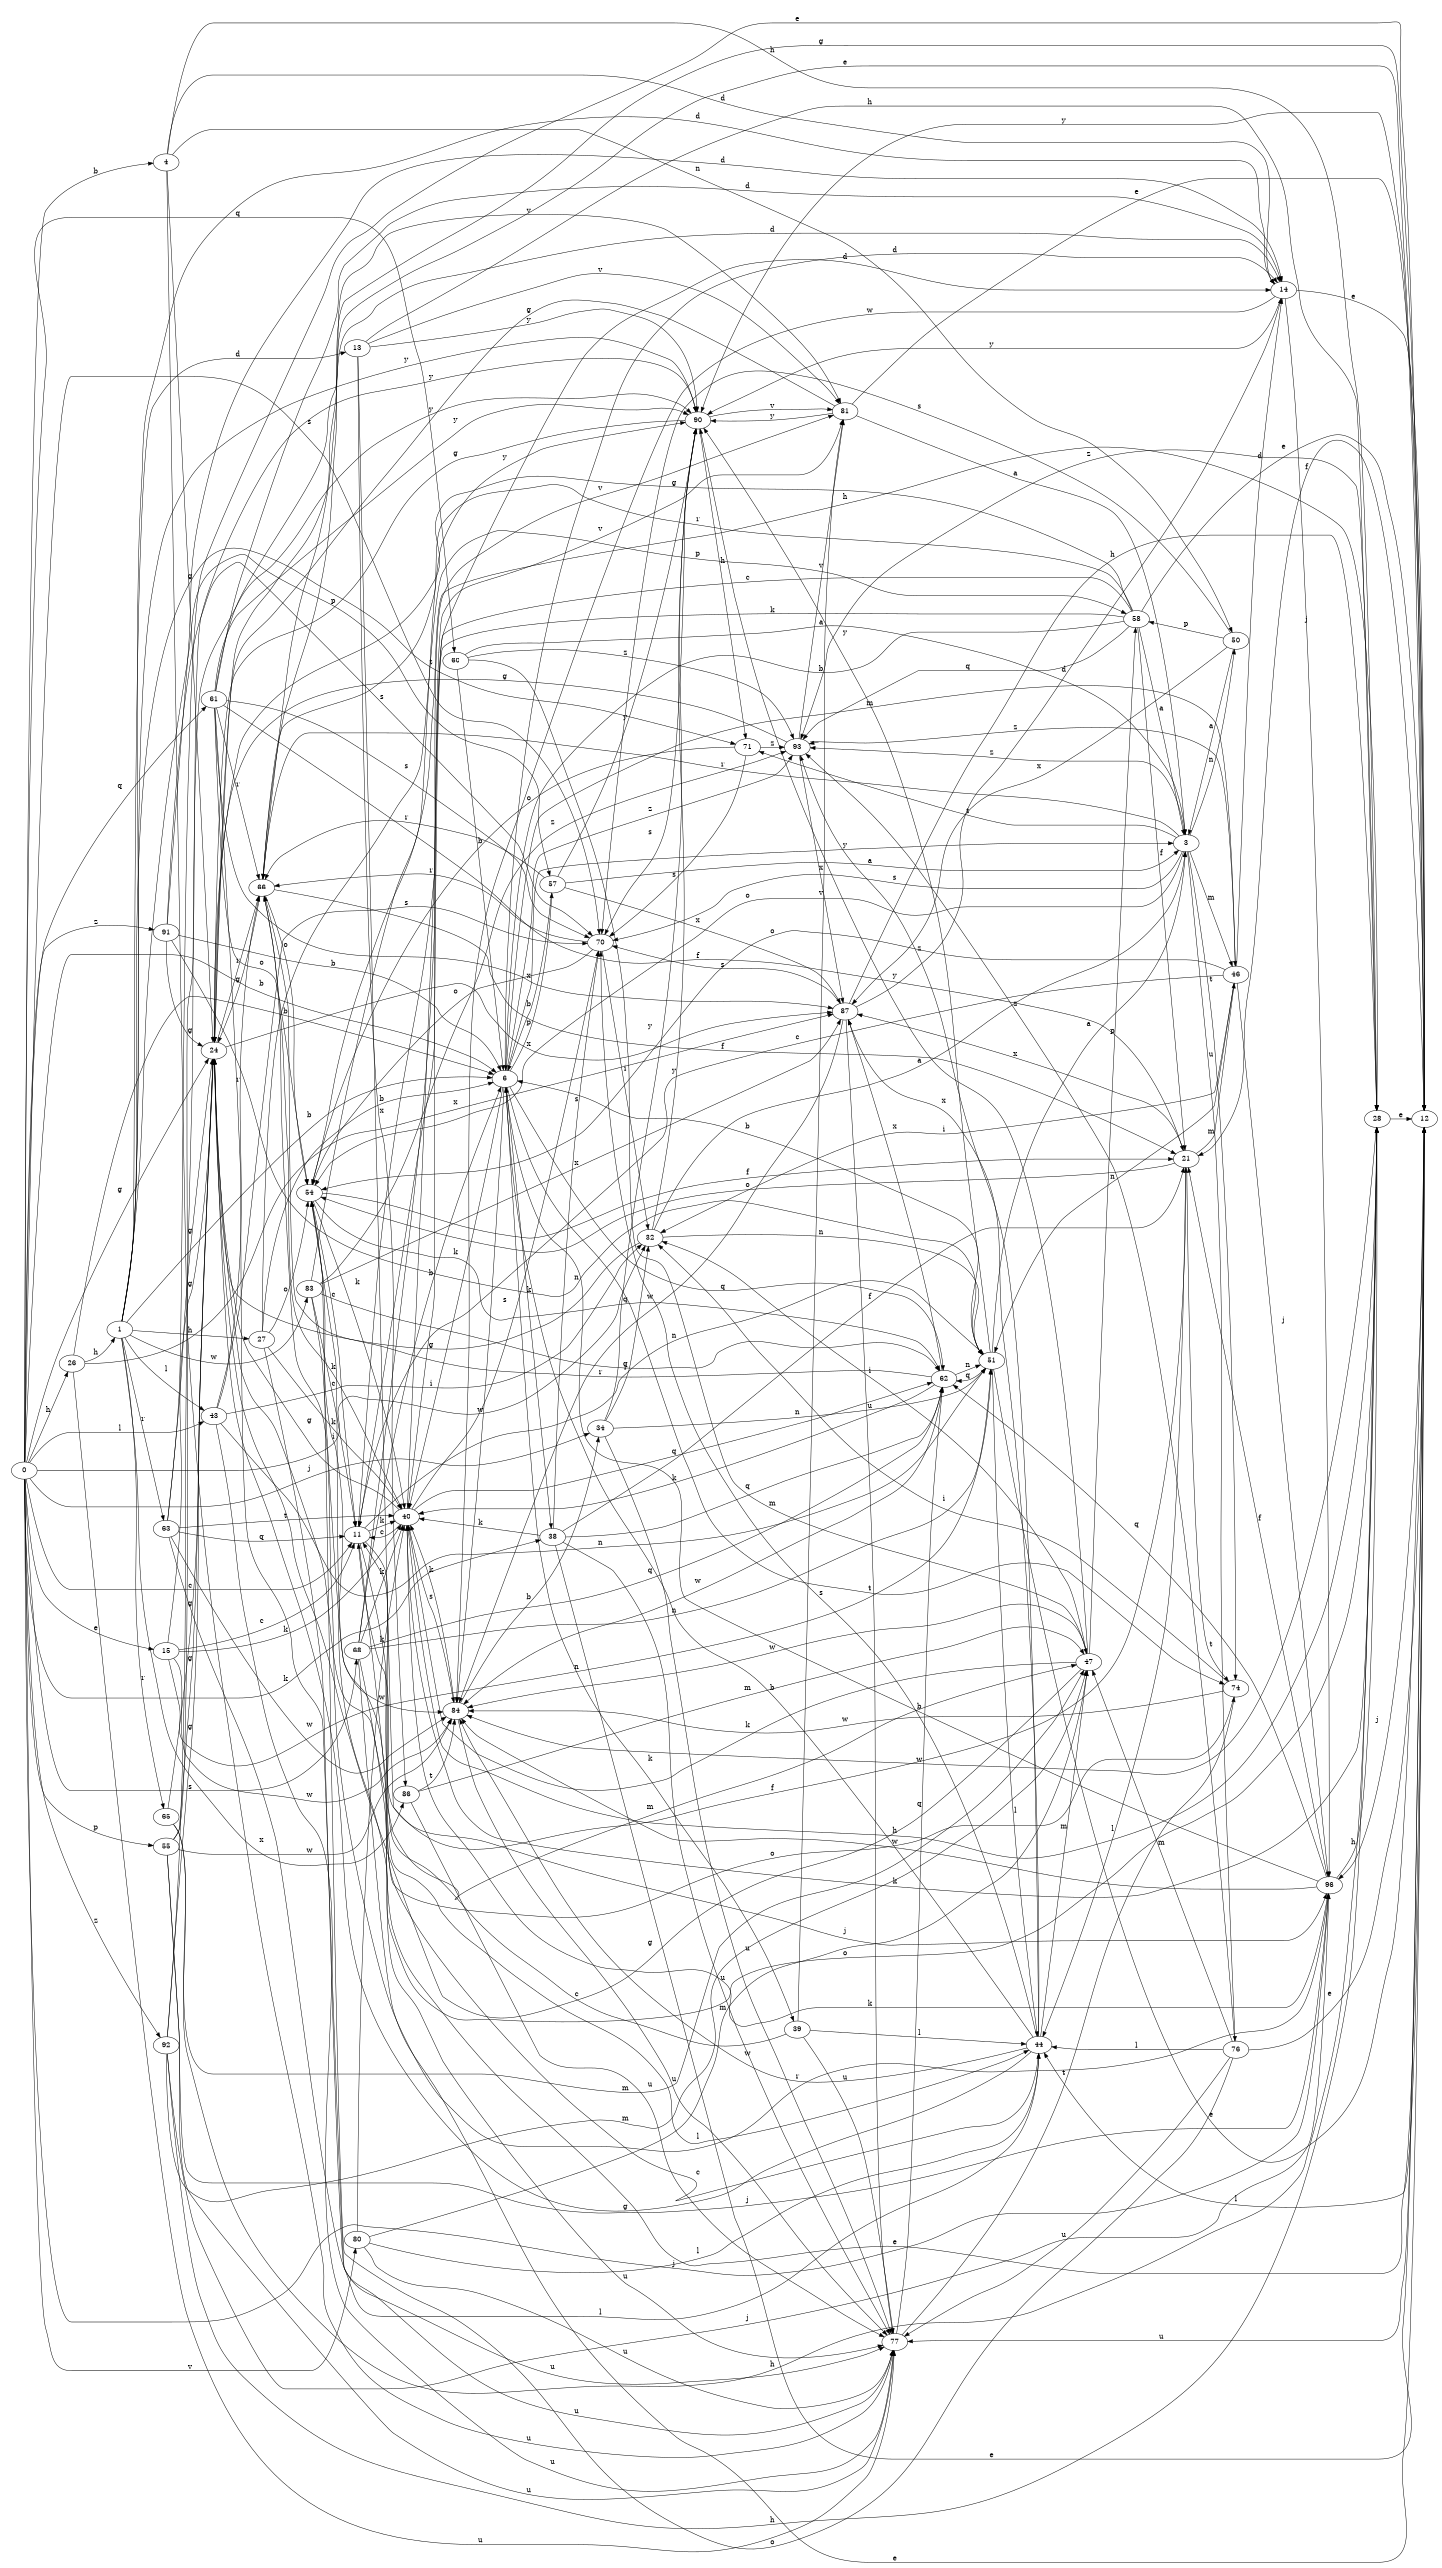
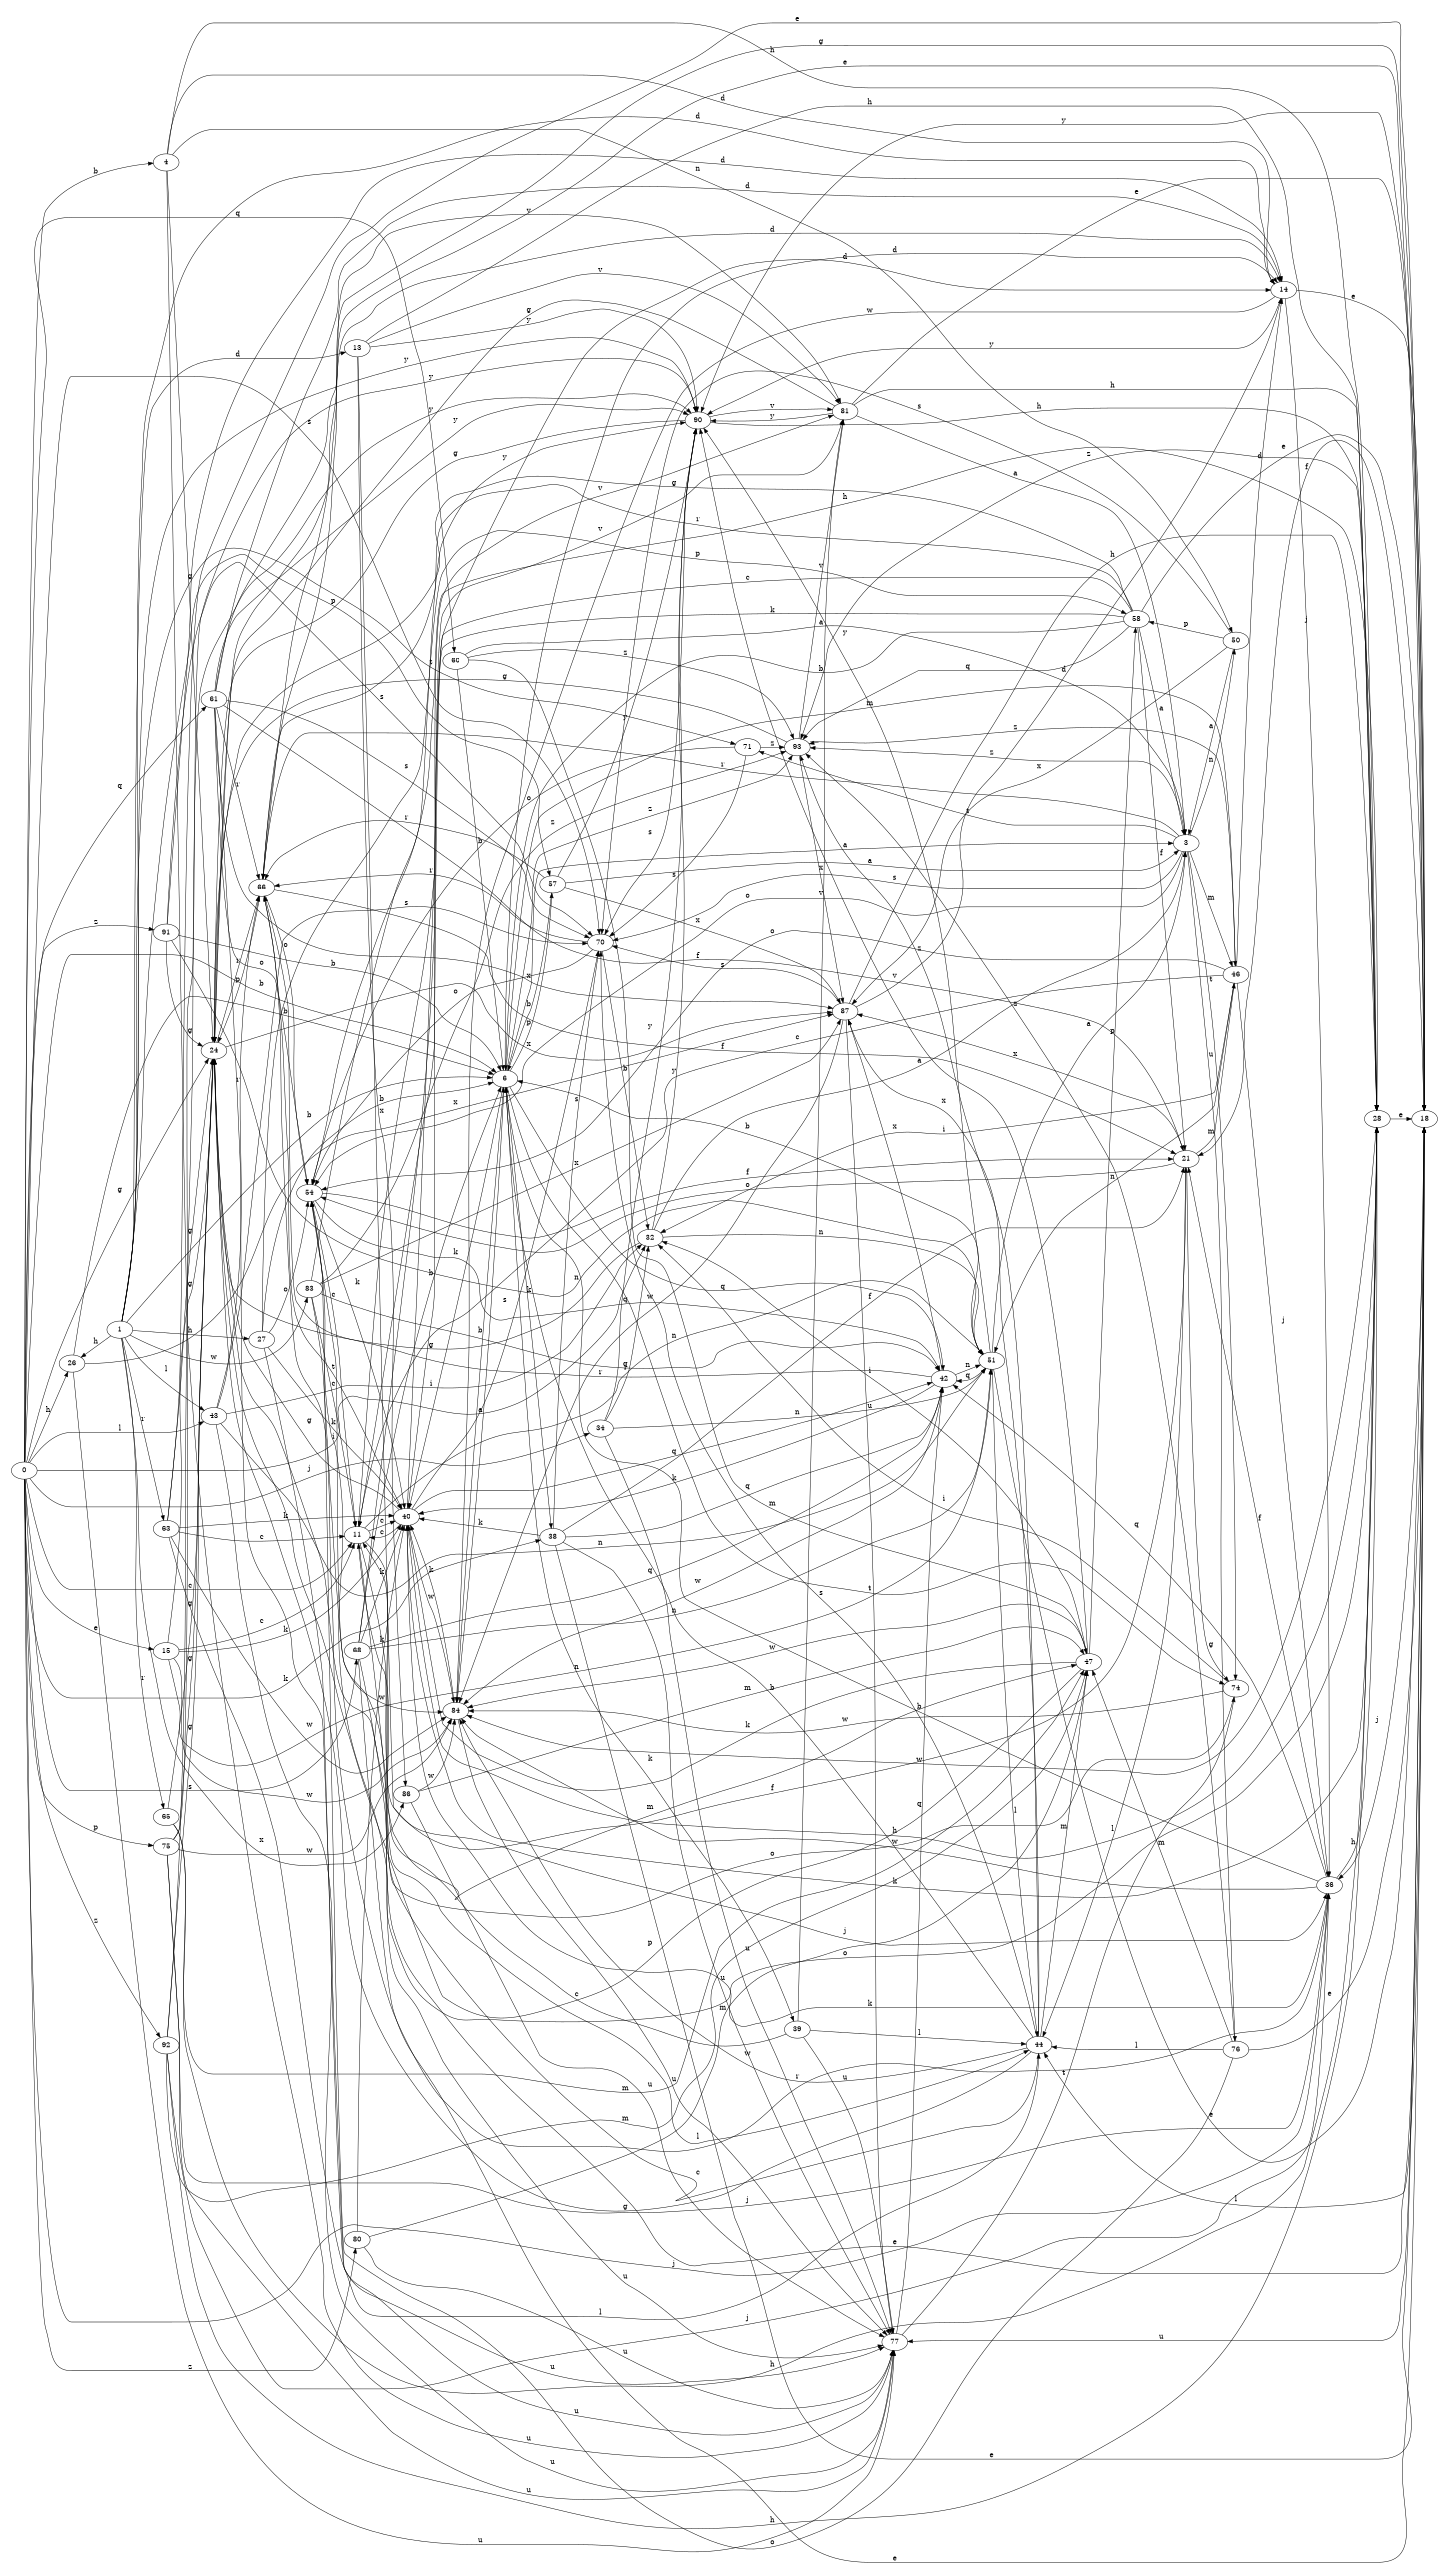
edge "81" -> "28": added, label "h"
edge "90" -> "71": now "90" -> "28"
edge "6" -> "3": label "y" -> "a"
edge "47" -> "90": label "y" -> "v"
edge "66" -> "24": label "g" -> "p"
edge "70" -> "32": label "i" -> "b"
node "12": label "12" -> "18"
edge "26" -> "1": reversed
edge "66" -> "40": label "k" -> "t"
node "62": label "62" -> "42"
edge "6" -> "84": label "w" -> "a"
edge "63" -> "40": label "t" -> "k"
edge "11" -> "40": label "k" -> "c"
edge "63" -> "11": label "q" -> "c"
edge "84" -> "34": now "84" -> "6"
edge "40" -> "84": label "s" -> "w"
edge "21" -> "74": label "t" -> "g"
edge "86" -> "84": label "t" -> "w"
node "55": label "55" -> "75"
node "96": label "96" -> "36"
edge "47" -> "24": label "g" -> "p"
edge "76" -> "77": removed, label "u"
edge "80" -> "44": removed, label "l"
edge "0" -> "80": label "v" -> "z"
